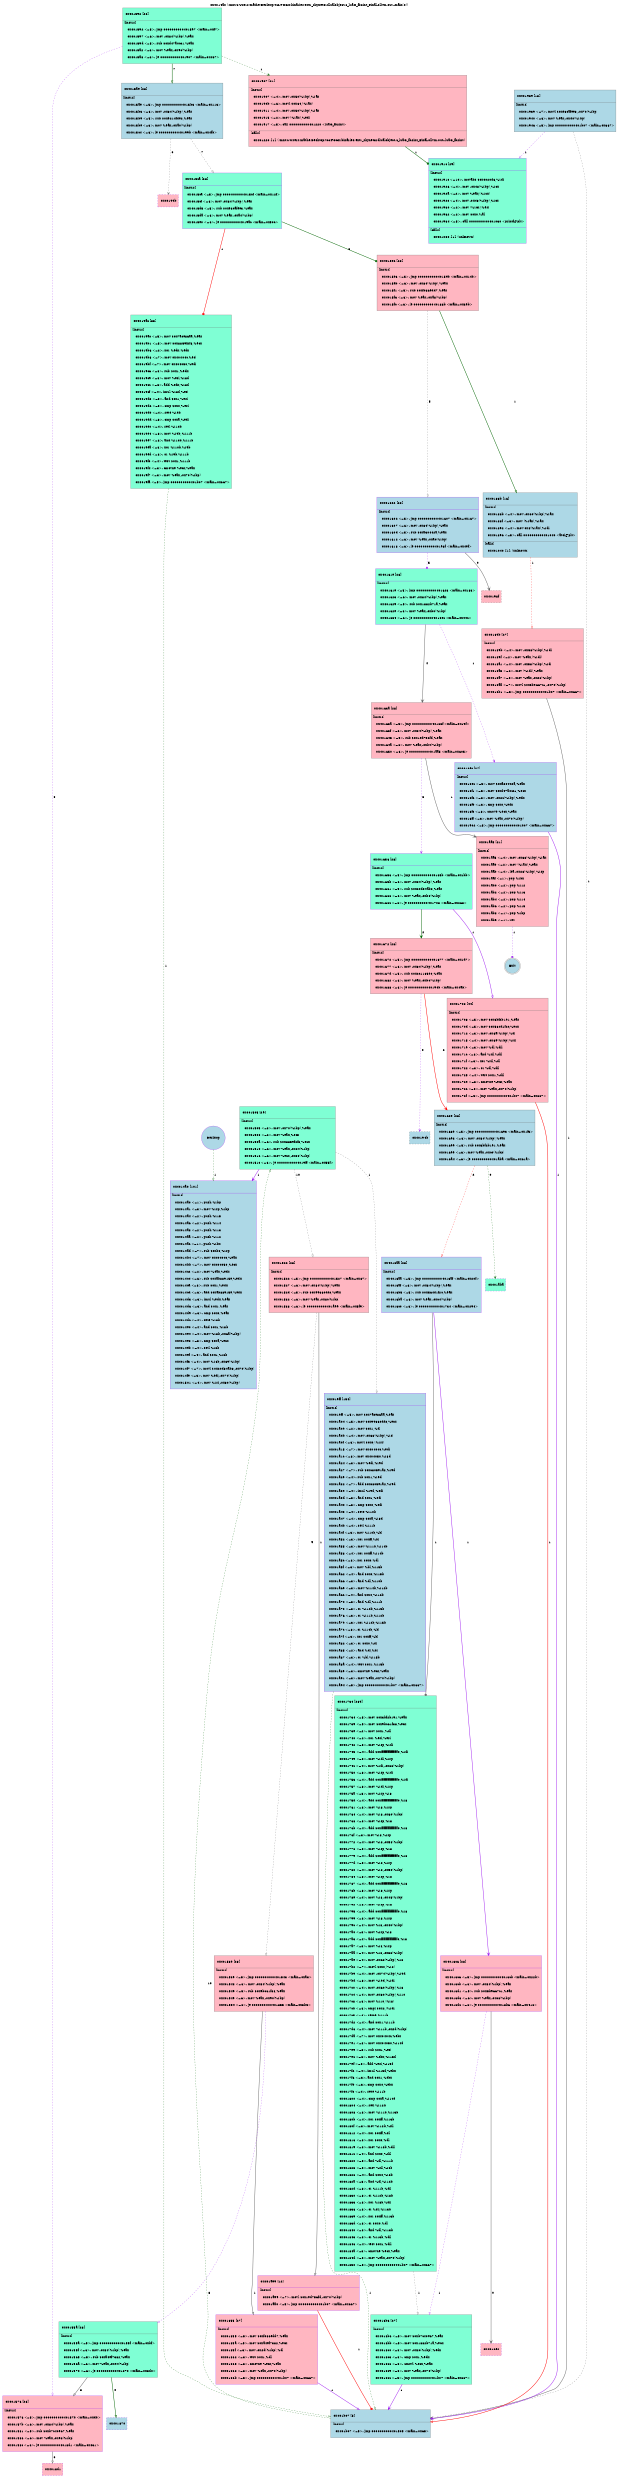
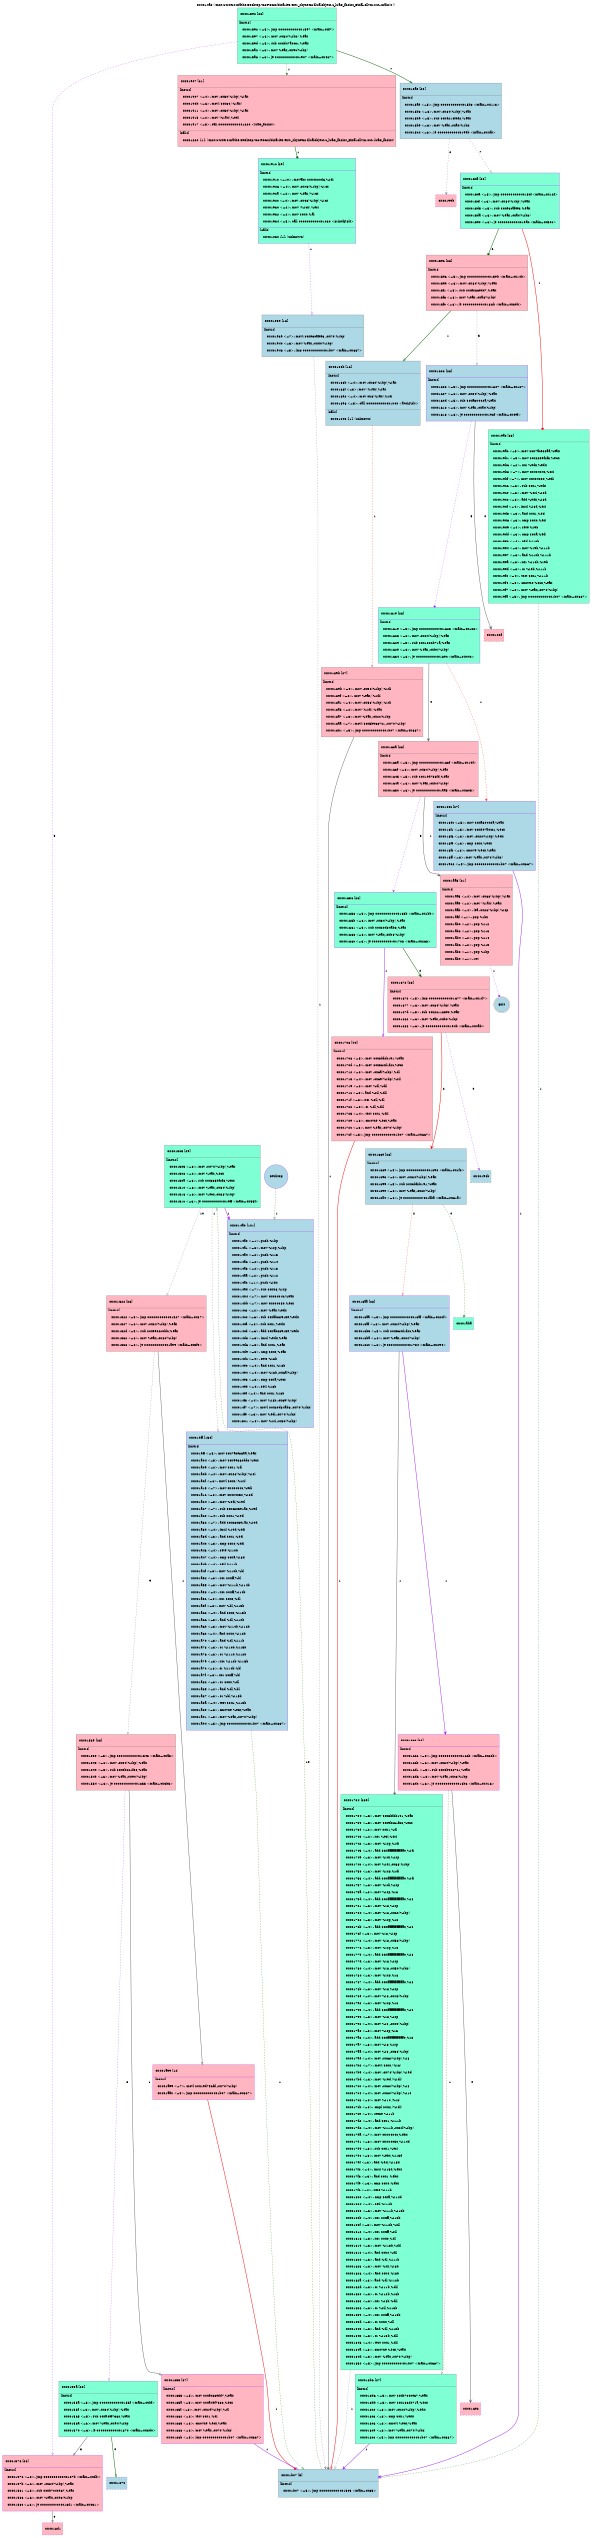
edge "0x401939 [18]" -> "0x40191c [29]": reversed
edge "0x40161e [28]" -> "0x4018ec [27]": color purple -> red
edge "0x4016c6 [28]" -> "0x4018b6 [27]": color purple -> darkgreen
edge "0x401734 [289]" -> "0x4018b6 [27]": now "0x401734 [289]" -> "0x401b07 [5]"
